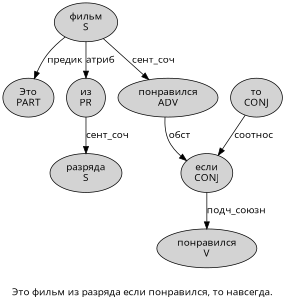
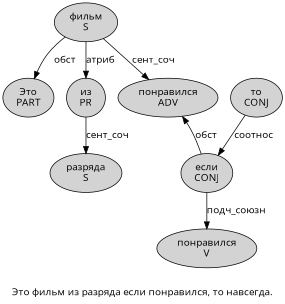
edge "фильм S" -> "Это PART": label "предик" -> "обст"
edge "понравился ADV" -> "если CONJ": reversed
